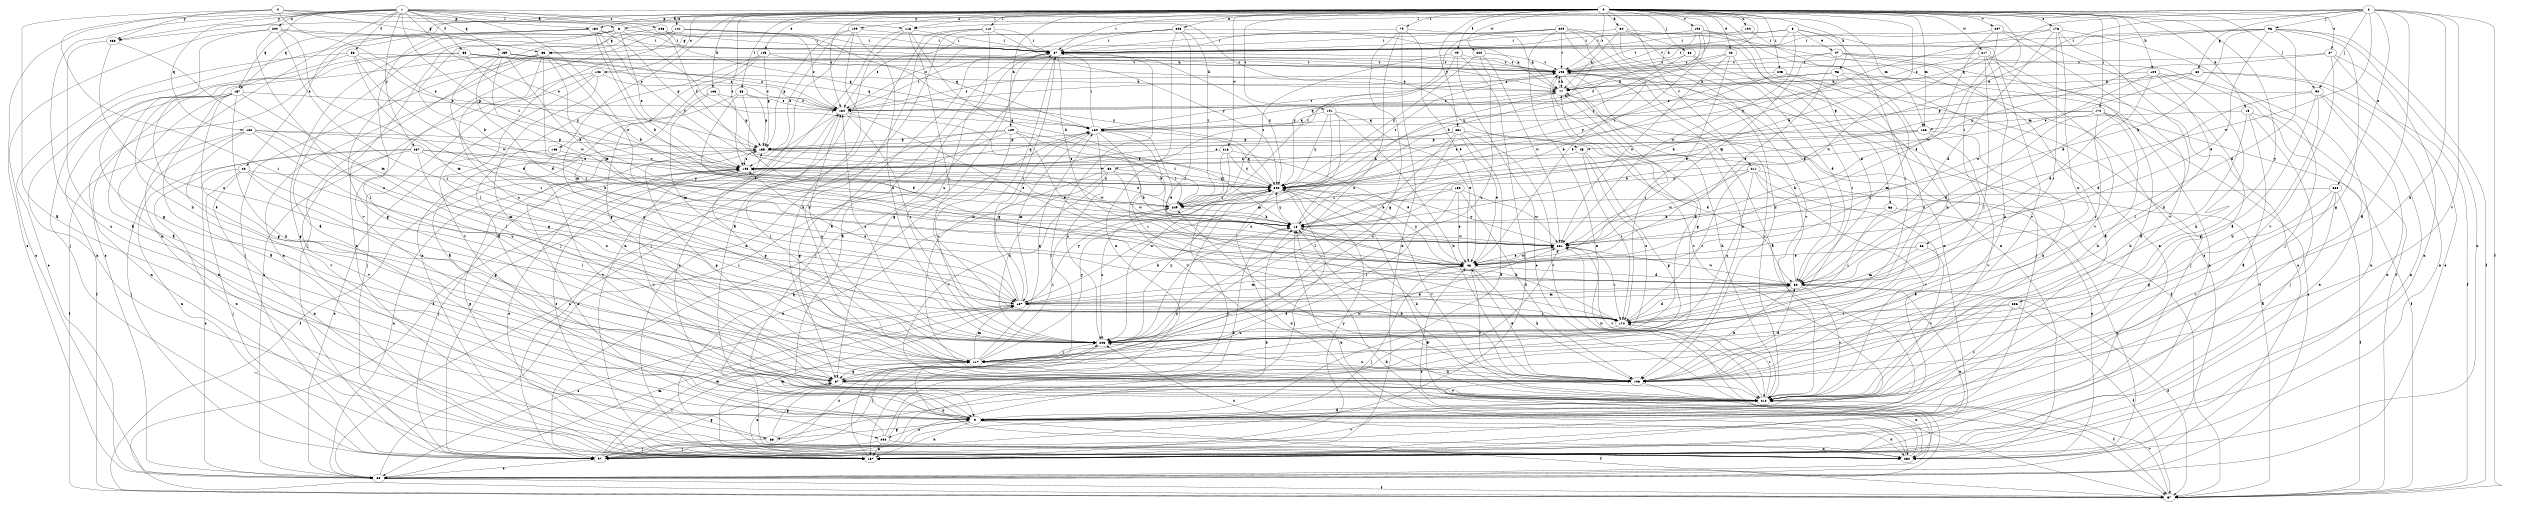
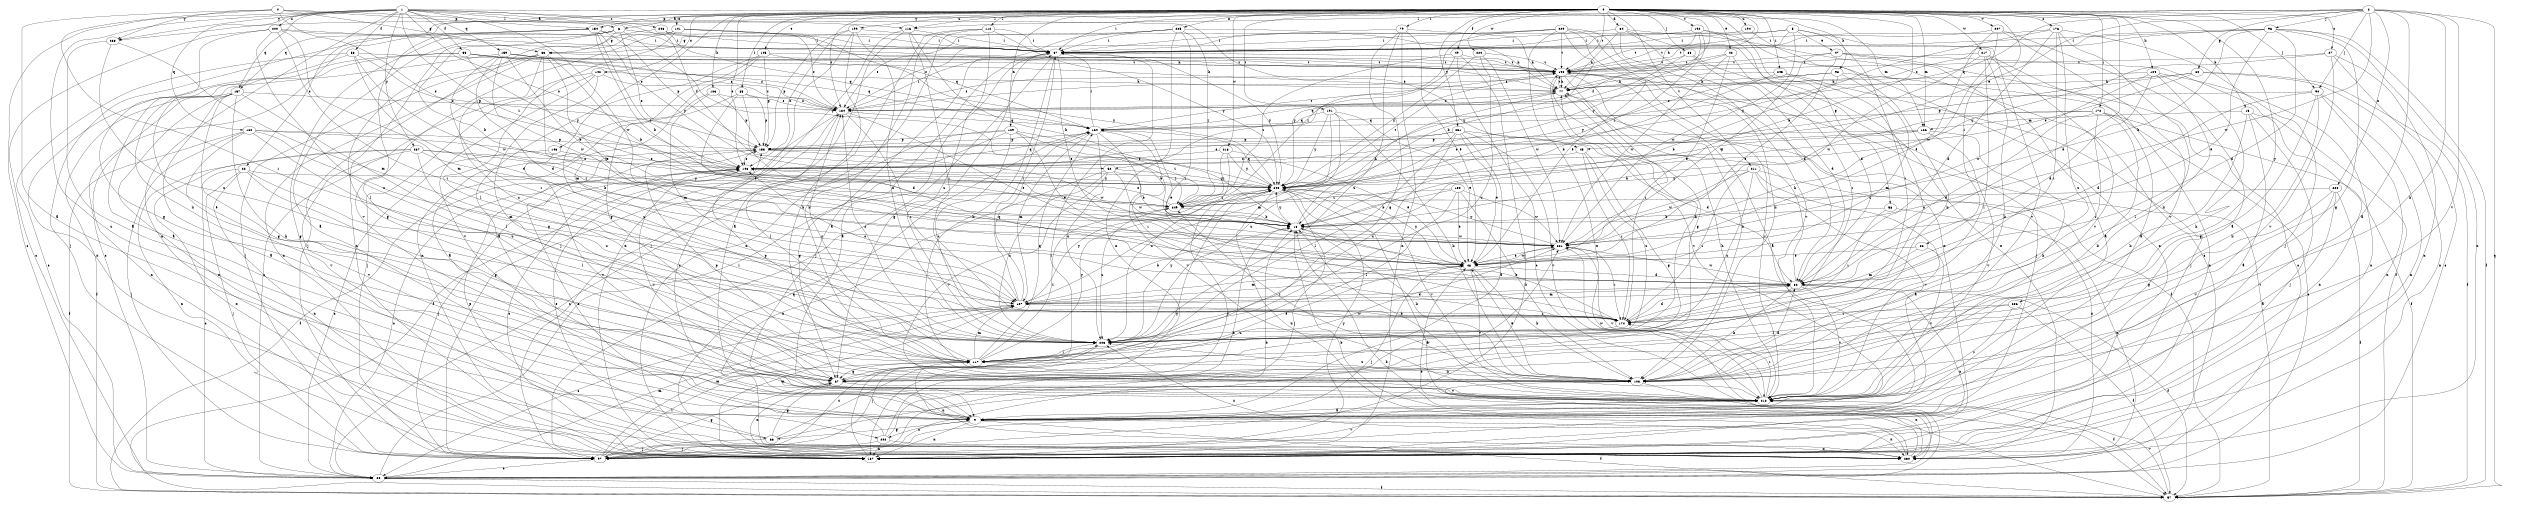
edge "143" -> "146": label "v" -> "o"
edge "2" -> "57": label "f" -> "q"
